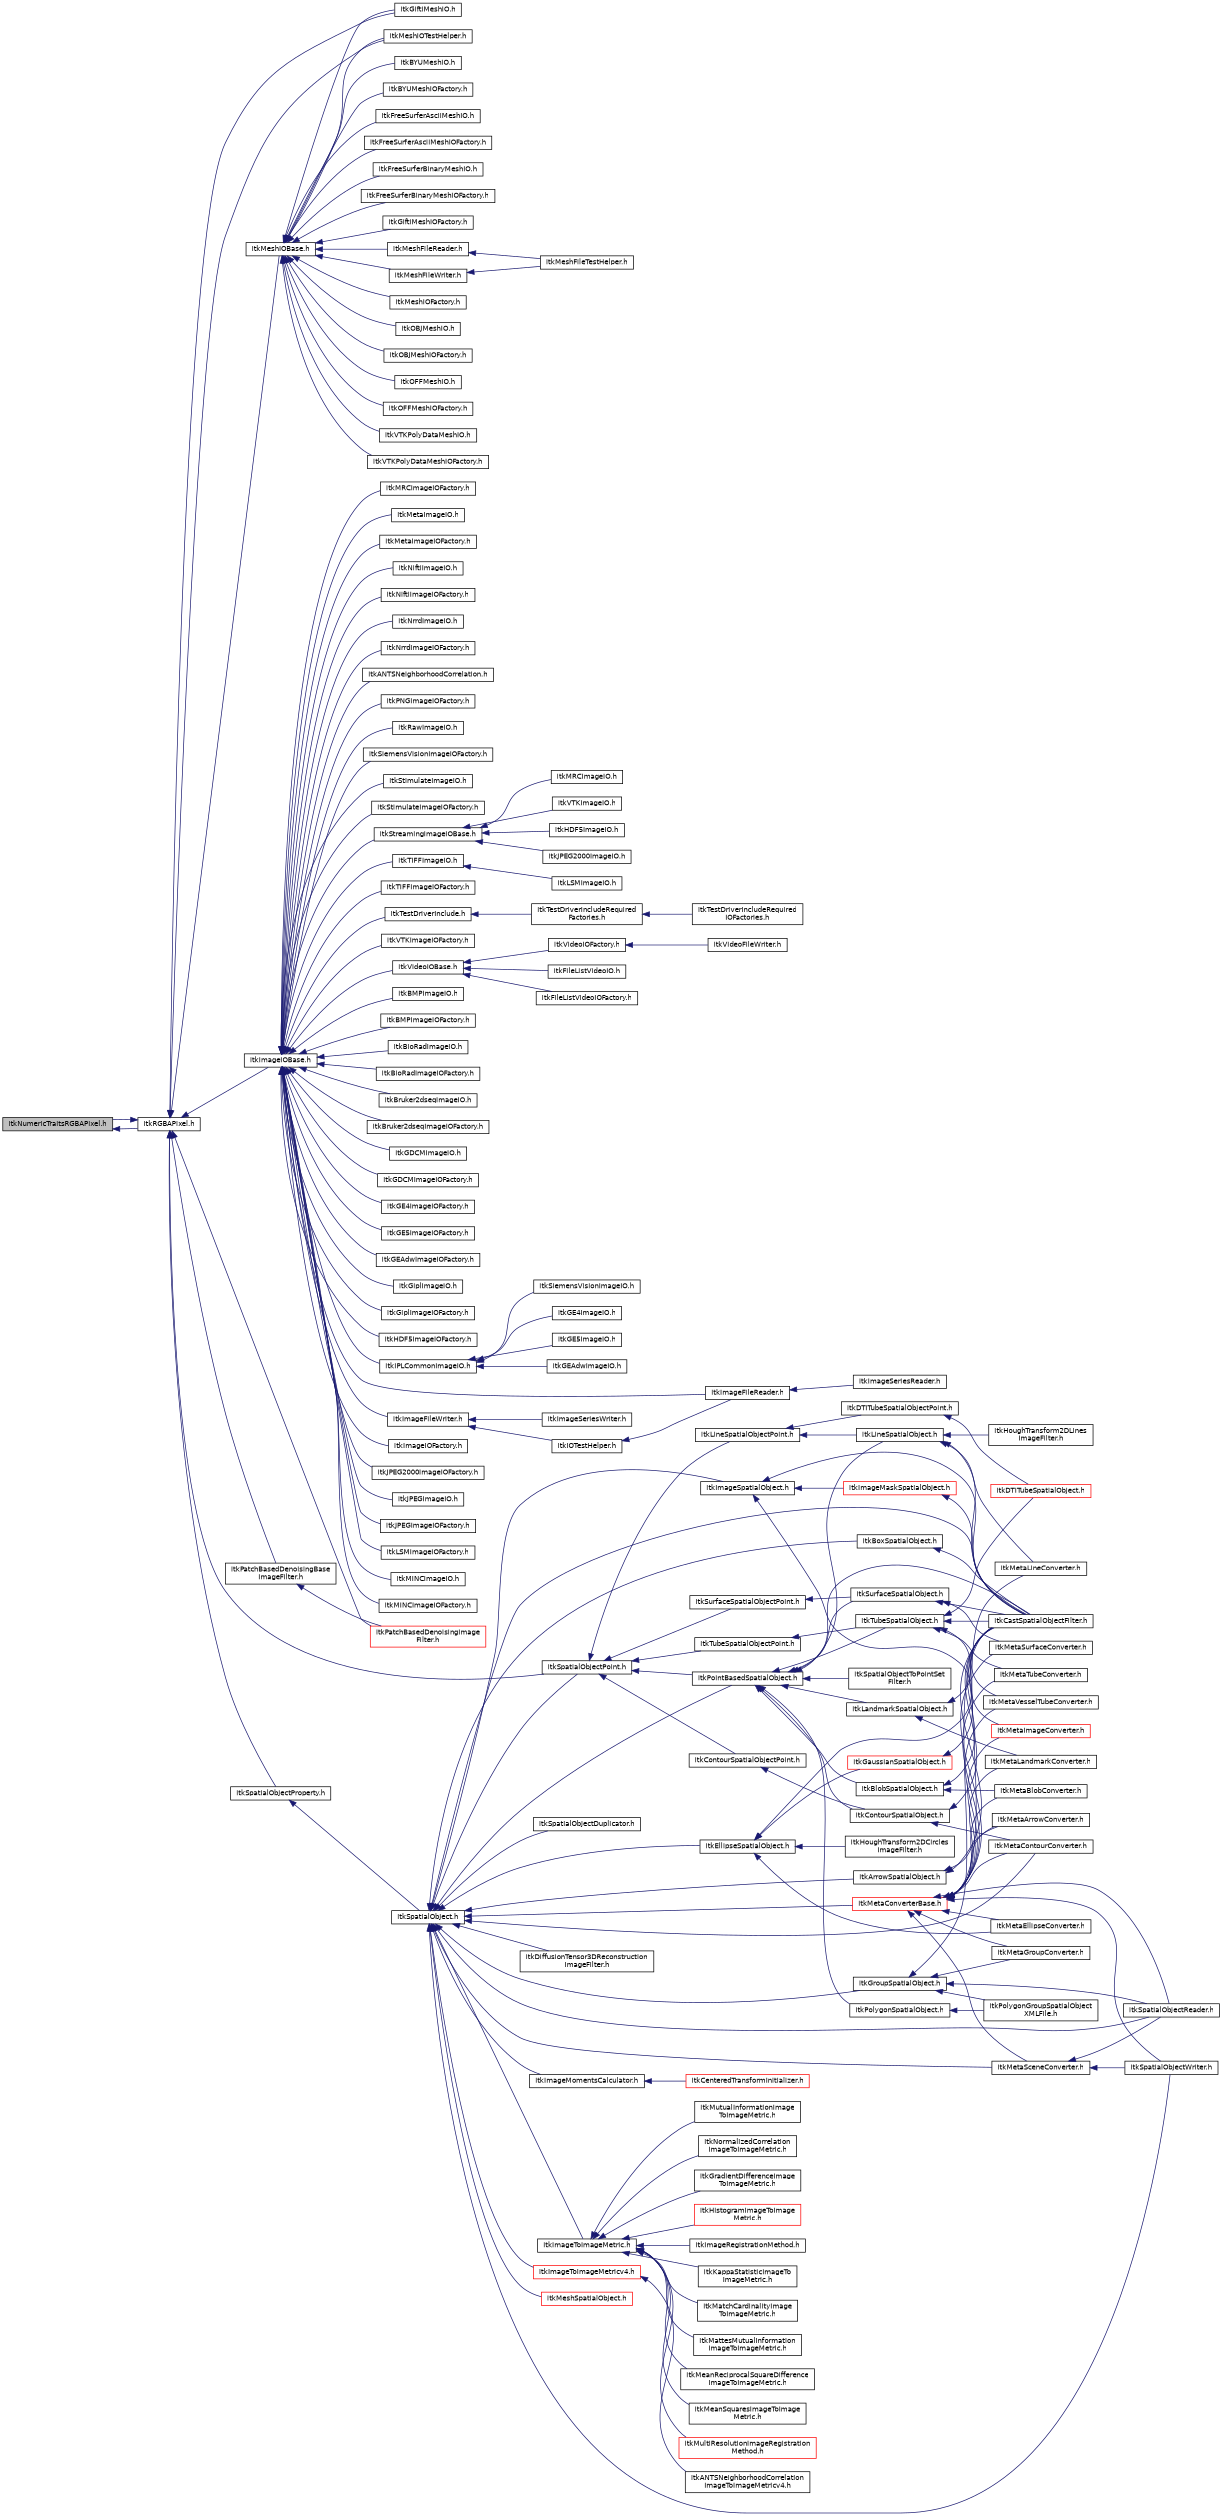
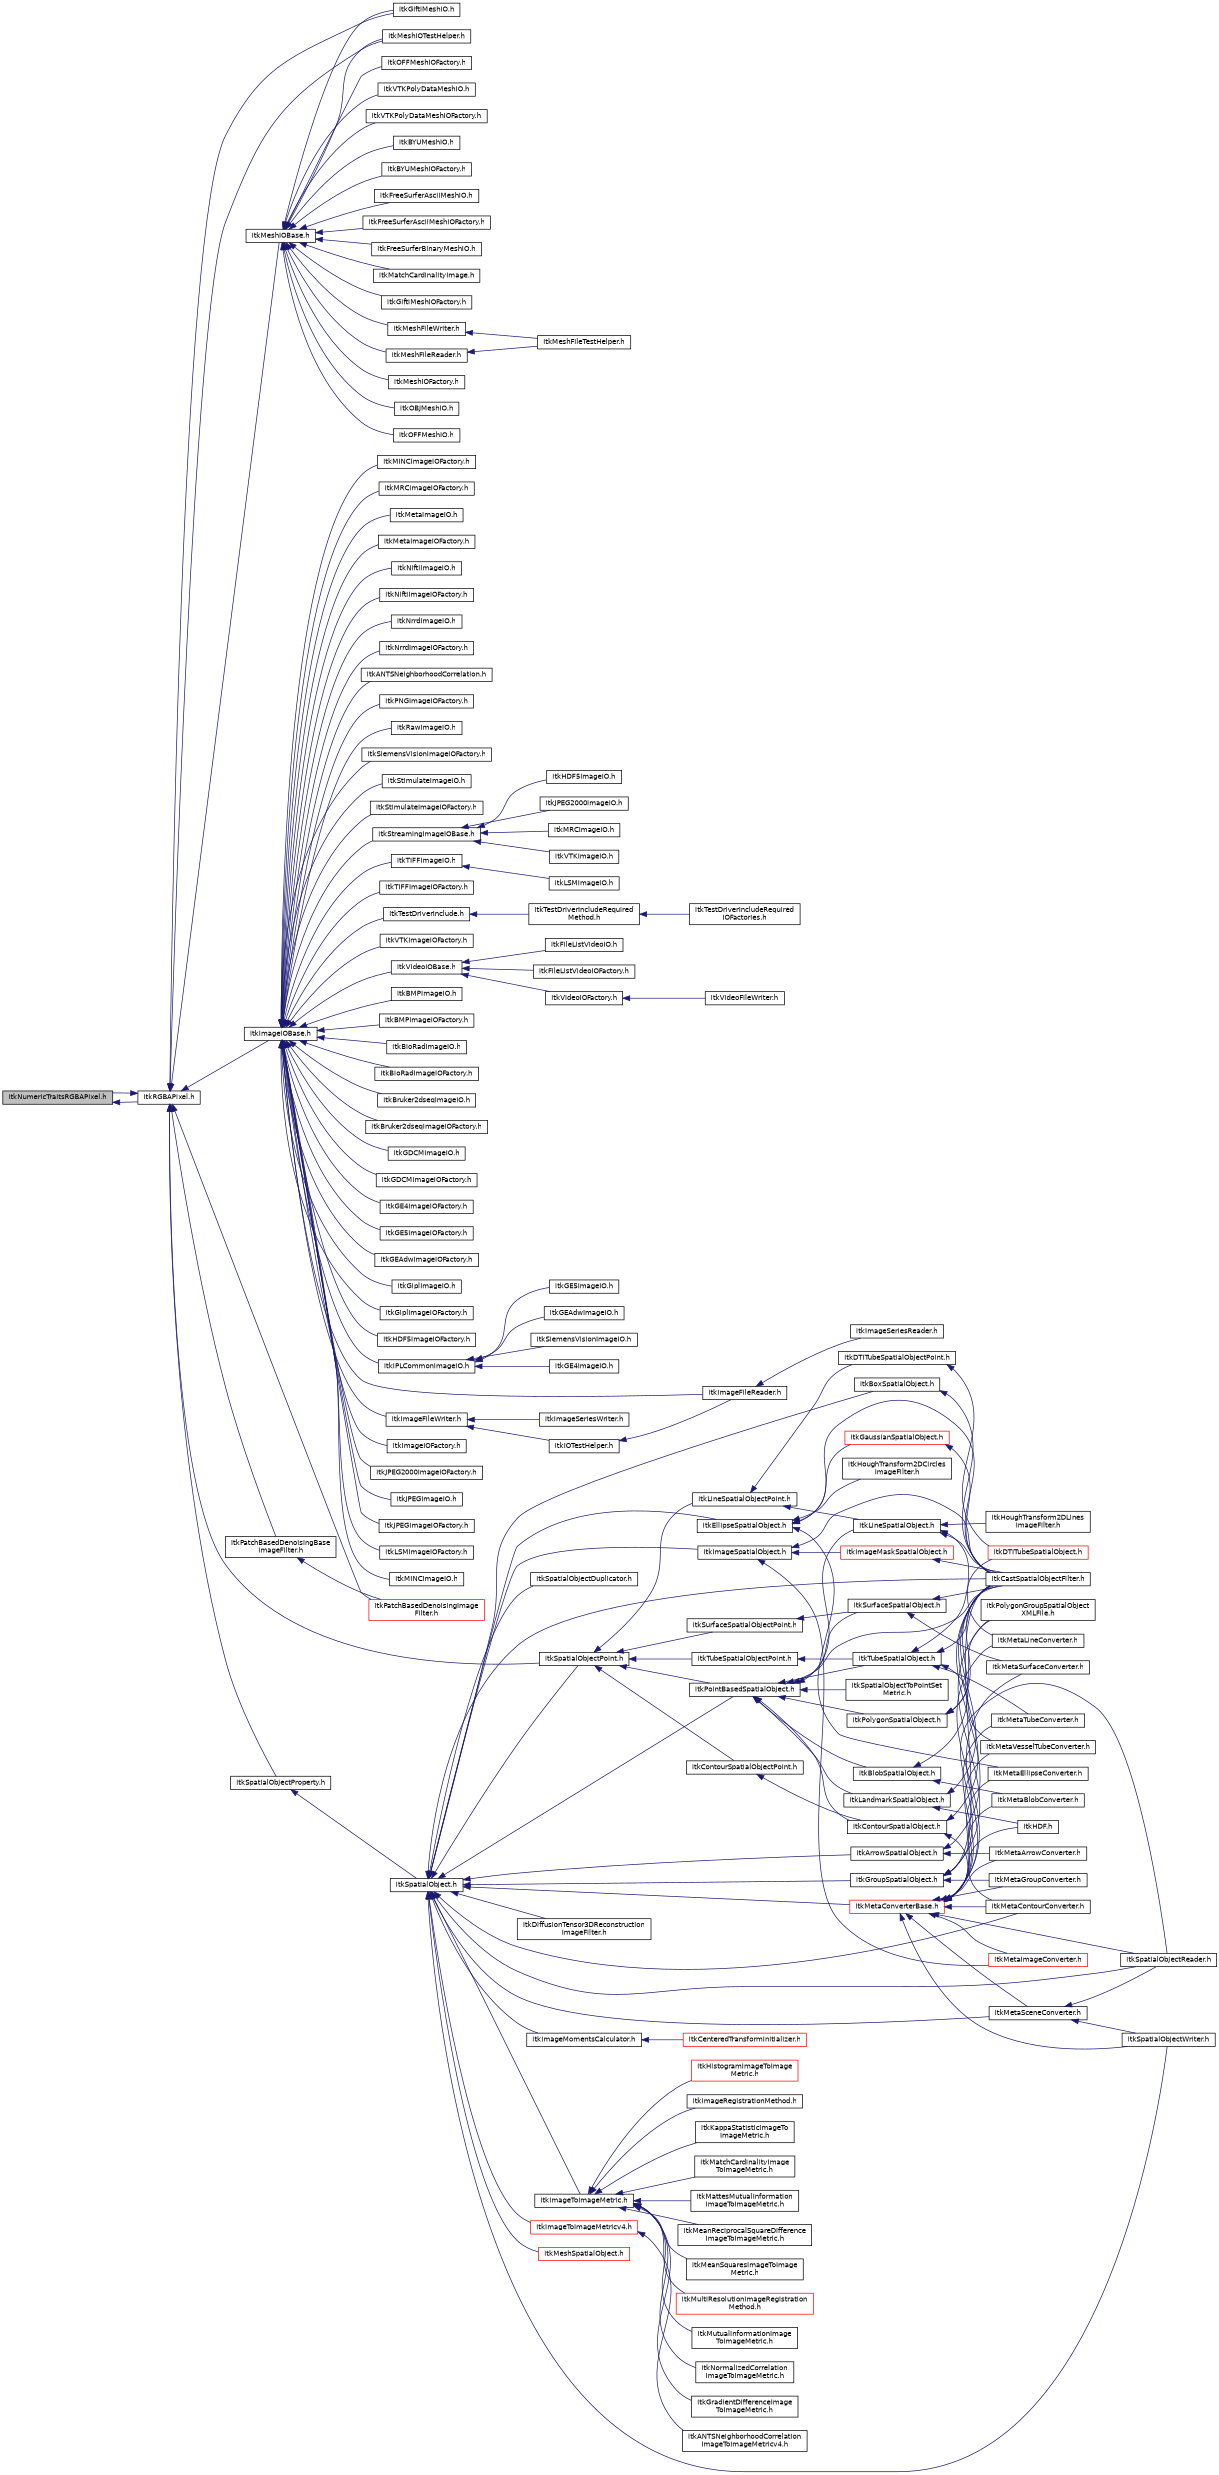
node "itkFreeSurferBinaryMeshIOFactory.h": label "itkFreeSurferBinaryMeshIOFactory.h" -> "itkMatchCardinalityImage.h"
node "itkOBJMeshIOFactory.h": removed
node "itkTestDriverIncludeRequired Factories.h": label "itkTestDriverIncludeRequired Factories.h" -> "itkTestDriverIncludeRequired Method.h"
edge "itkCastSpatialObjectFilter.h" -> "itkPolygonSpatialObject.h": added
node "itkSpatialObjectToPointSet Filter.h": label "itkSpatialObjectToPointSet Filter.h" -> "itkSpatialObjectToPointSet Metric.h"
node "itkMetaLandmarkConverter.h": label "itkMetaLandmarkConverter.h" -> "itkHDF.h"
